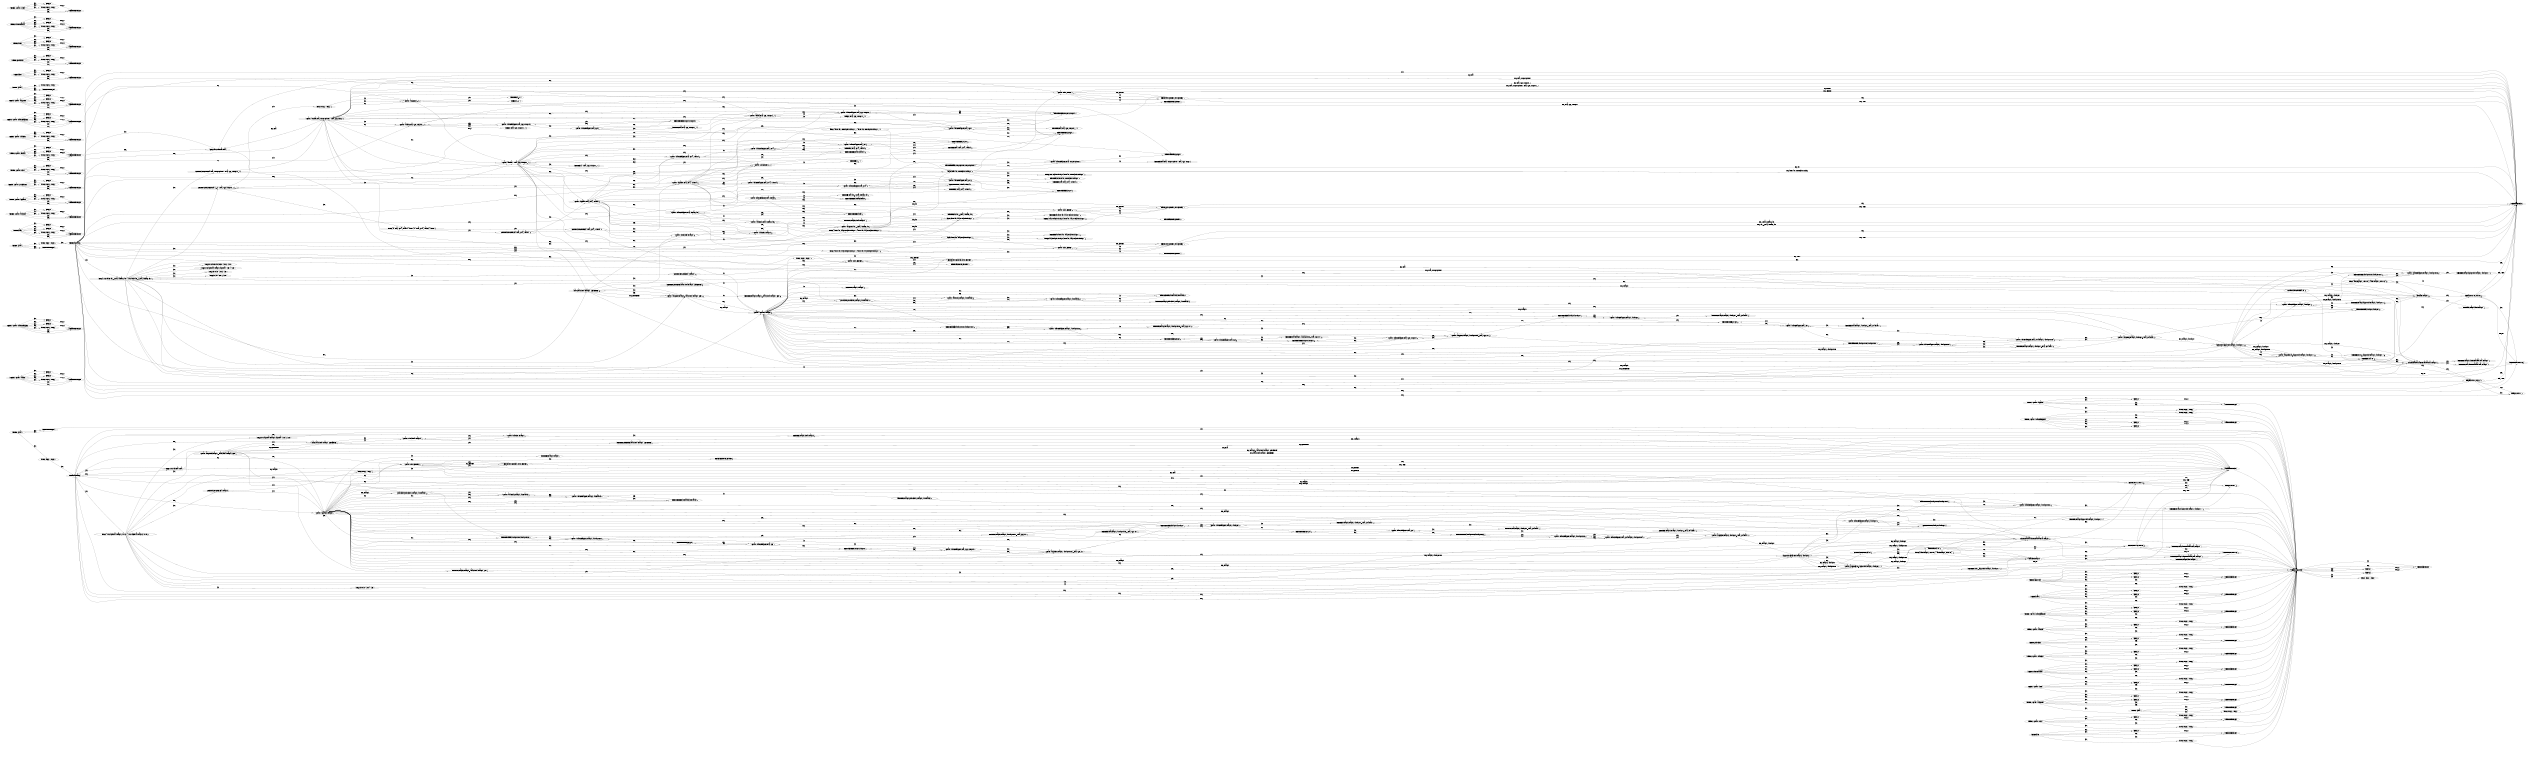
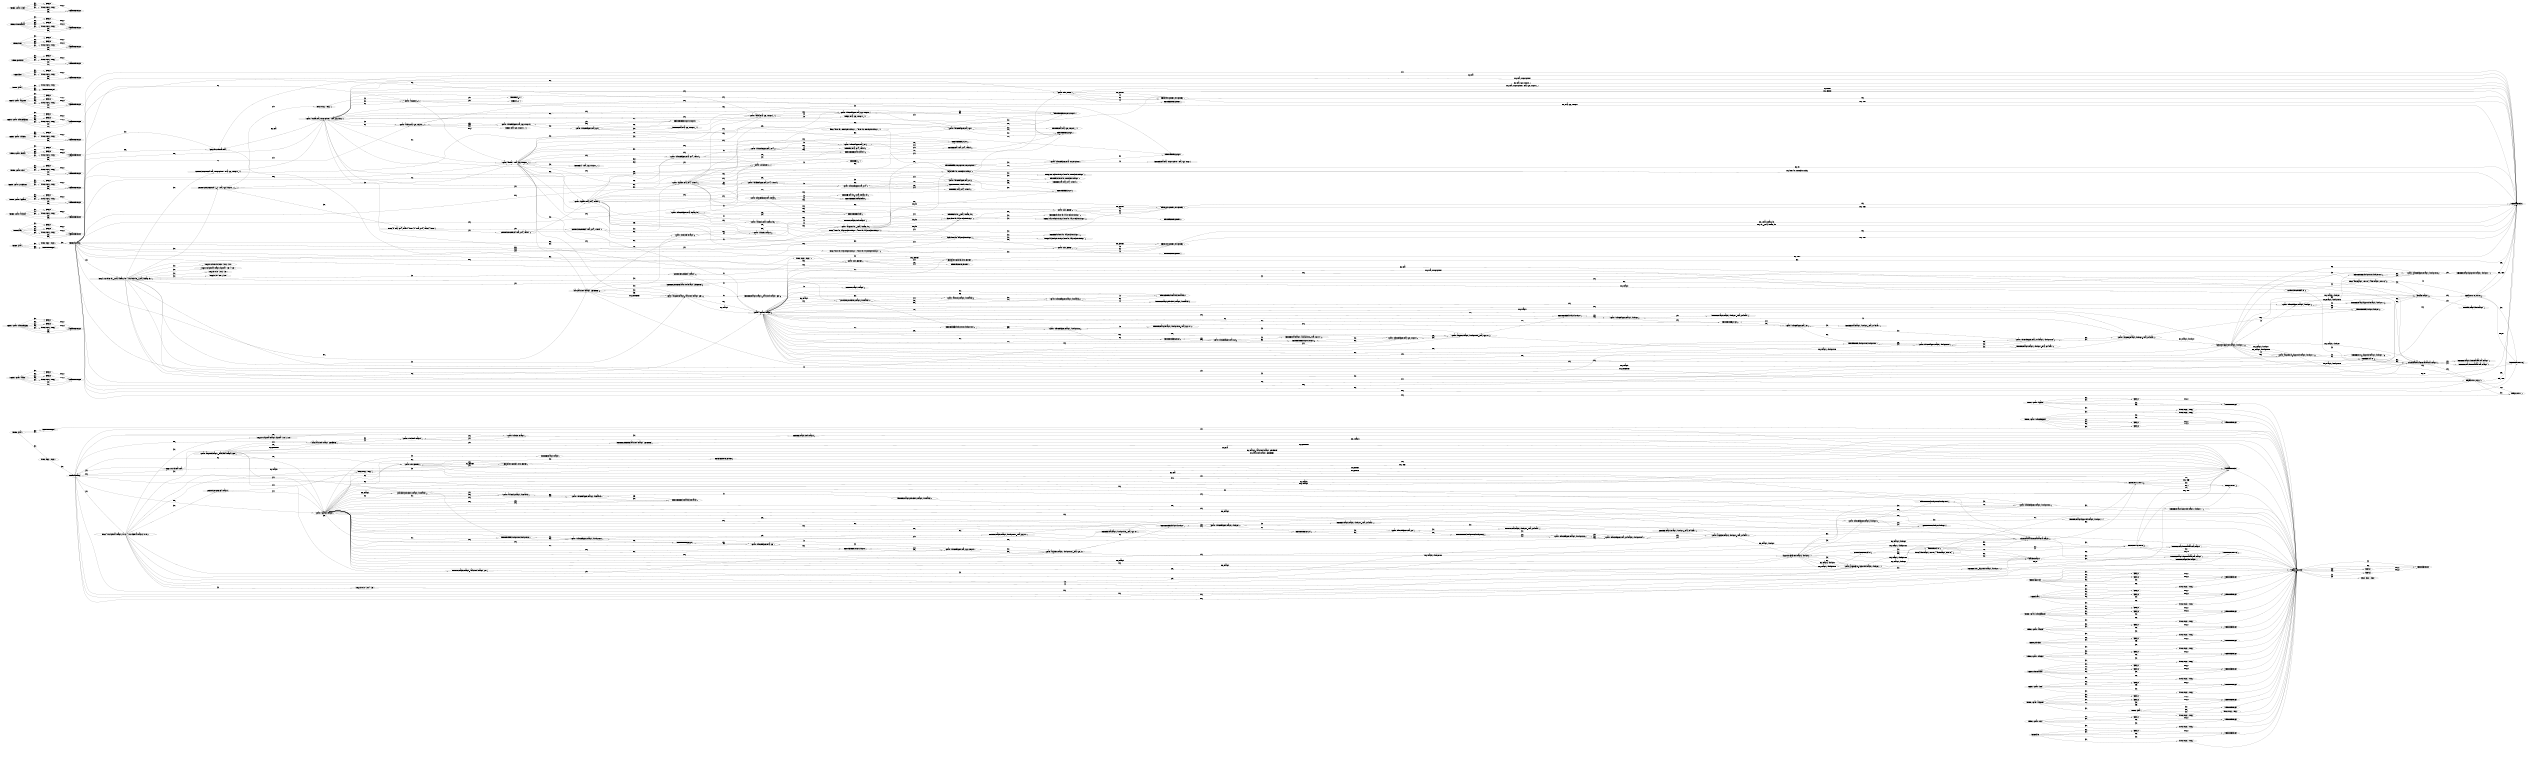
edge "(<operator>.logicalNot,!serial->port[i]->read_urb)" -> "(<operator>.indirectFieldAccess,serial->interface->dev)": now "(<operator>.logicalNot,!serial->port[i]->read_urb)" -> "(<operator>.indirectFieldAccess,serial->port[i]->write_urb)"
